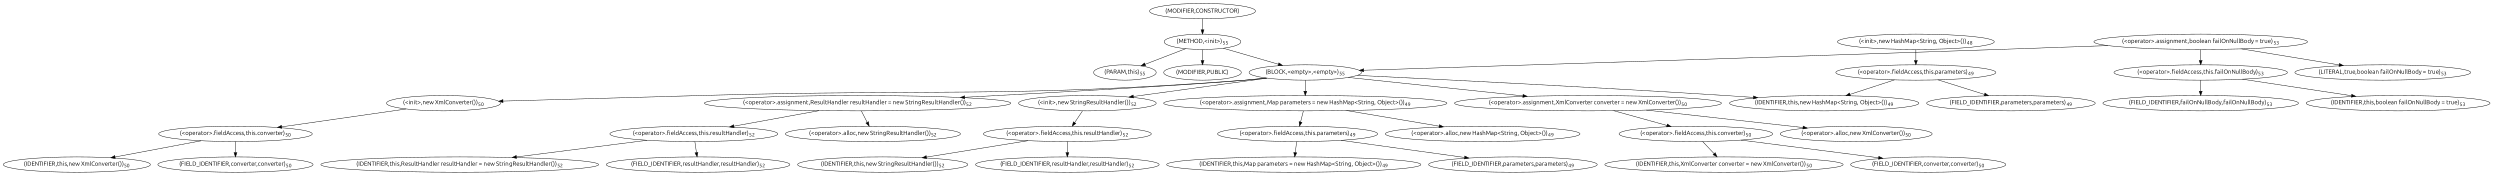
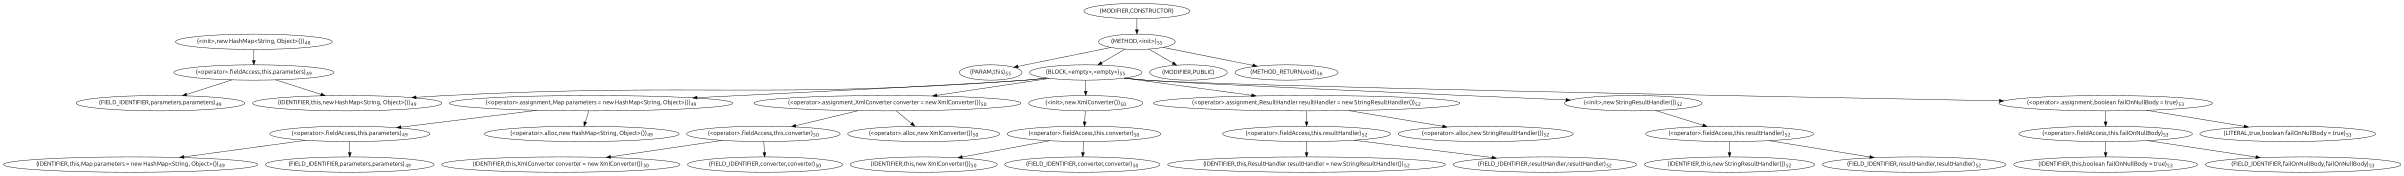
edge "(<operator>.assignment,boolean failOnNullBody = true)" -> "(BLOCK,<empty>,<empty>)": reversed
node "(METHOD_RETURN,void)": added
